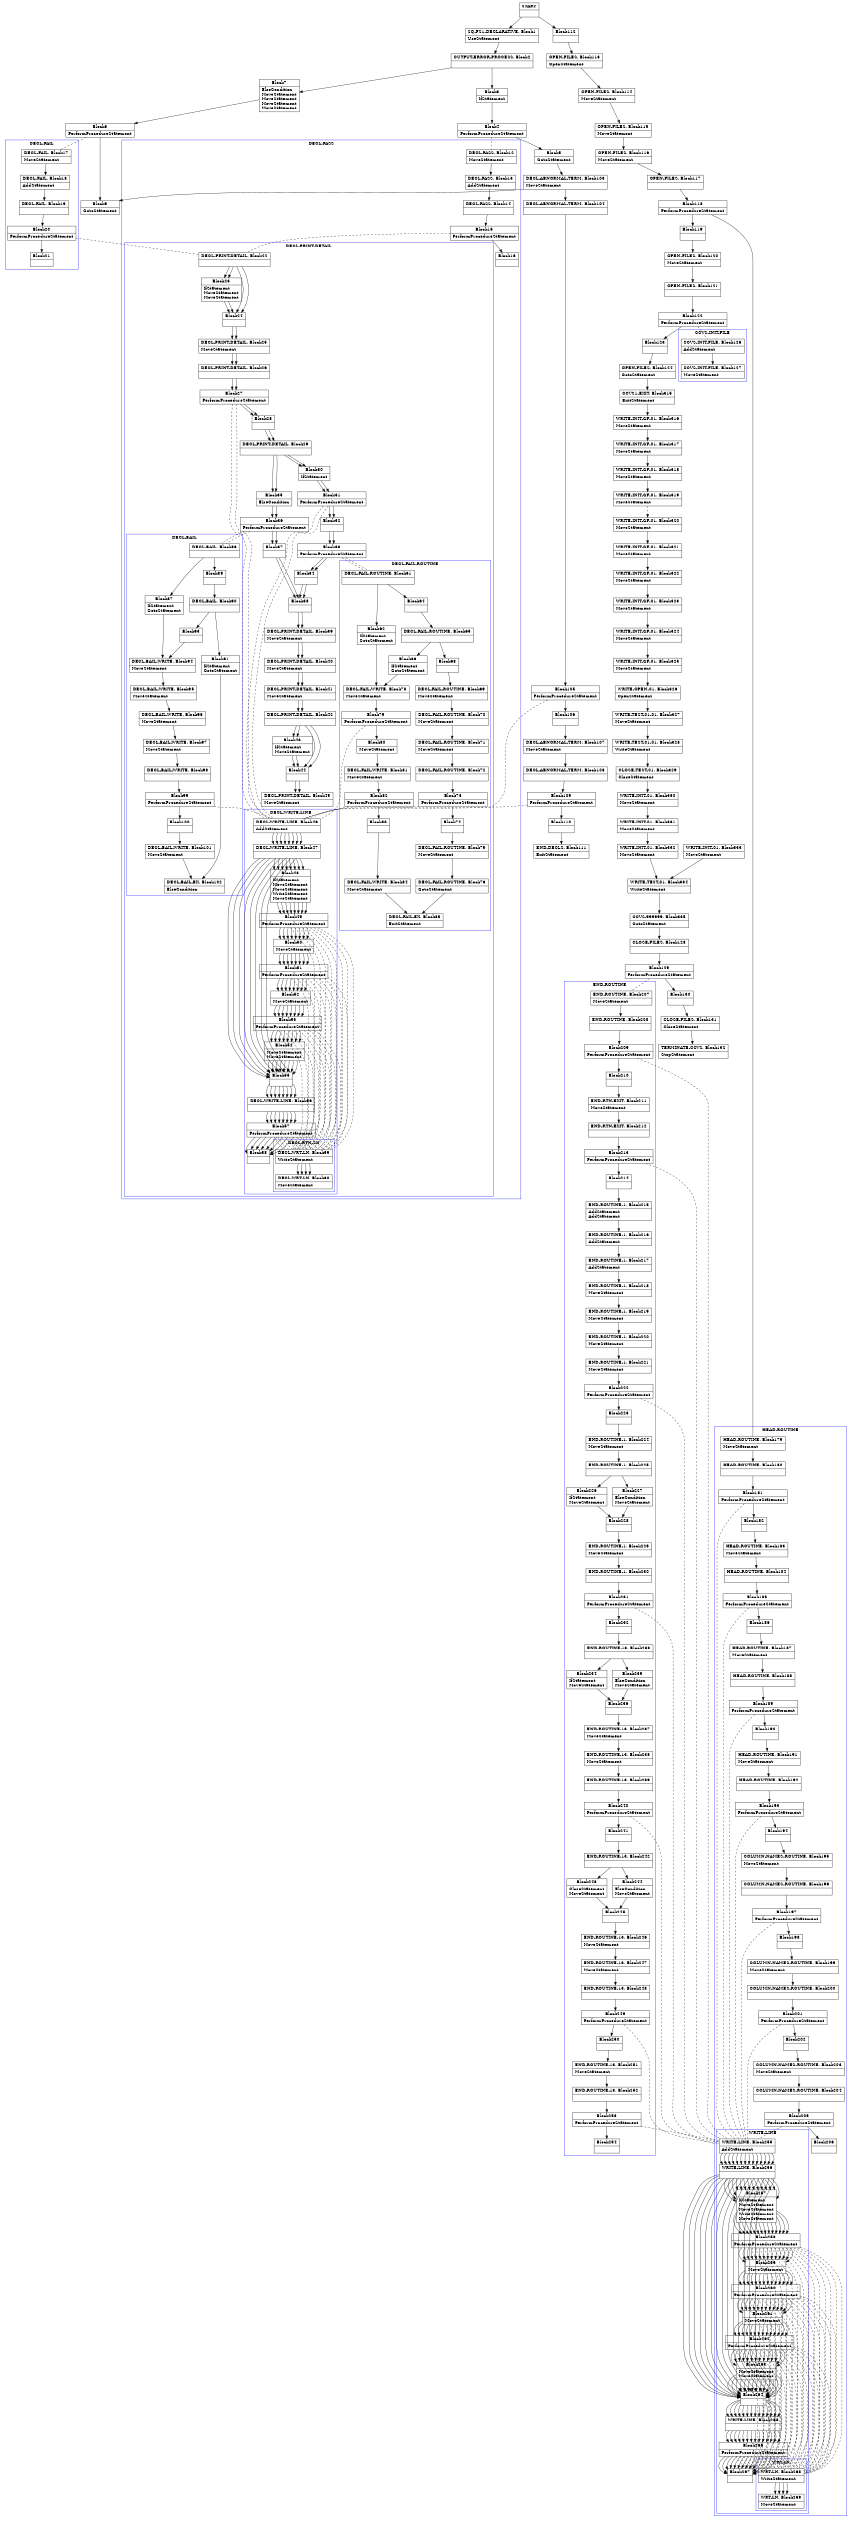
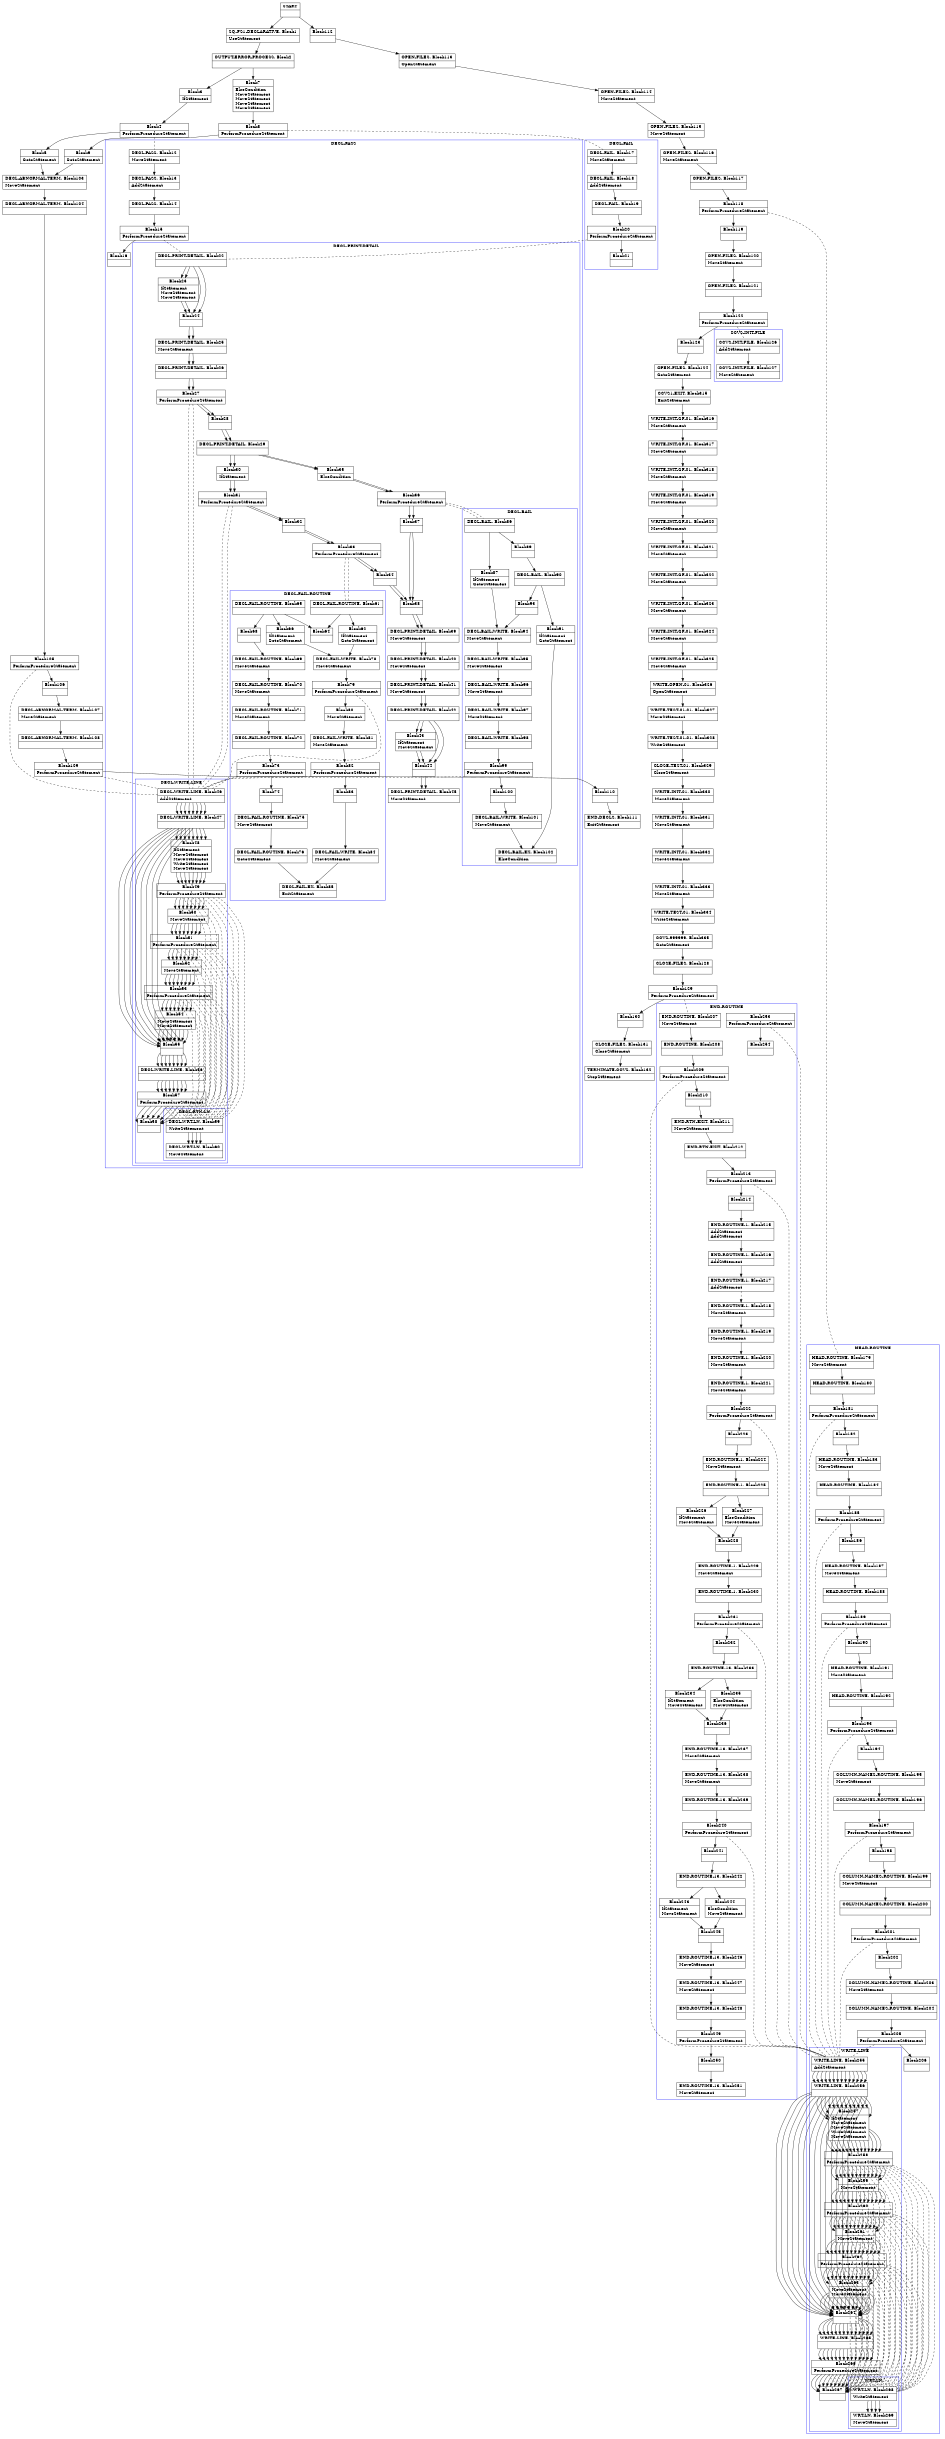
edge "DECL-ABNORMAL-TERM. Block103" -> "Block9": reversed
edge "WRITE-INIT-GF-01. Block319" -> "WRITE-INIT-GF-01. Block320": style dashed -> solid
edge "Block64" -> "DECL-FAIL-ROUTINE. Block65": reversed
edge "Block118" -- "HEAD-ROUTINE. Block179": style solid -> dashed
edge "WRITE-INIT-01. Block332" -> "WRITE-TEST-01. Block334": now "WRITE-INIT-01. Block332" -> "WRITE-INIT-01. Block333"
edge "END-ROUTINE-1. Block217" -> "END-ROUTINE-1. Block218": style solid -> dashed
node "Block243": text "CloseStatement" -> "IfStatement"
node "END-ROUTINE-13. Block252": removed
